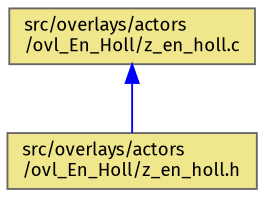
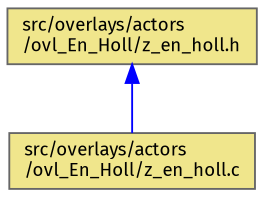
edge "src/overlays/actors /ovl_En_Holl/z_en_holl.h" -> "src/overlays/actors /ovl_En_Holl/z_en_holl.c": reversed
